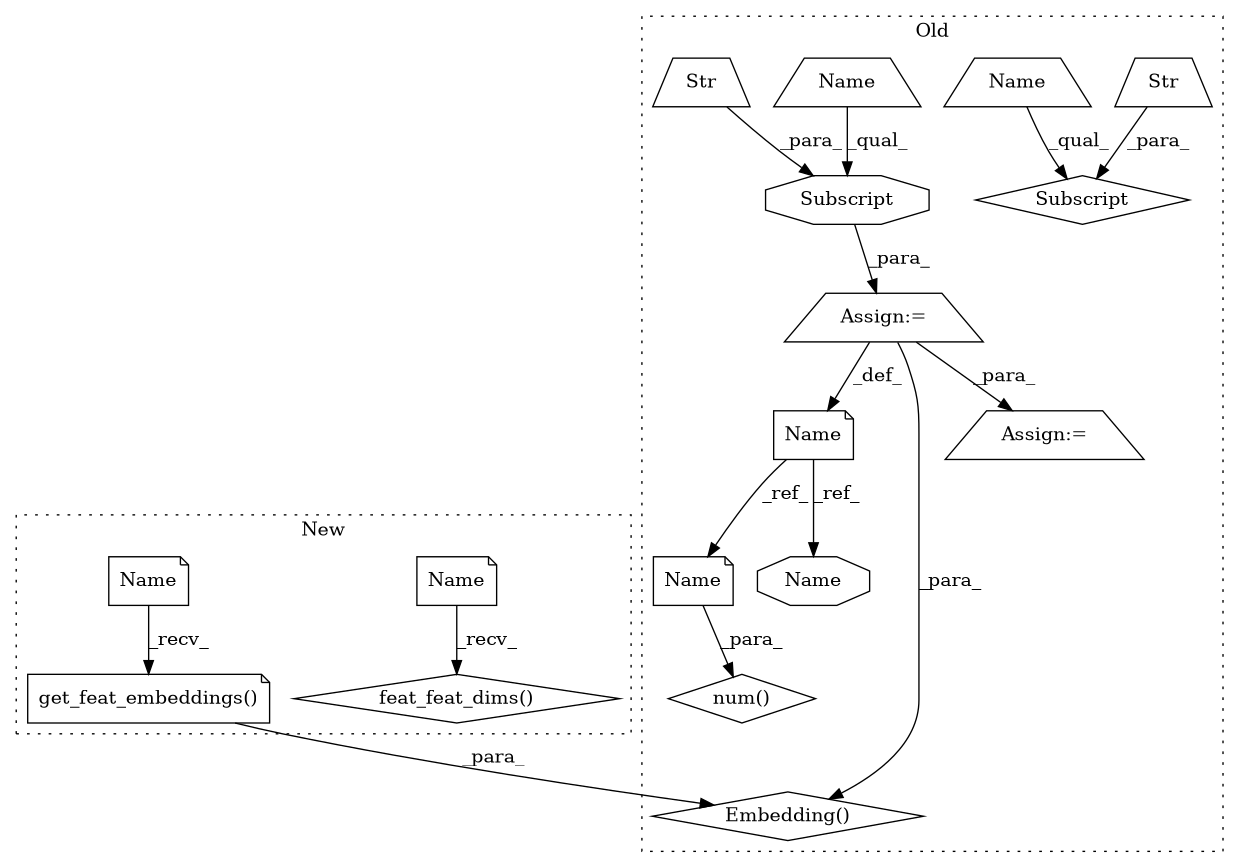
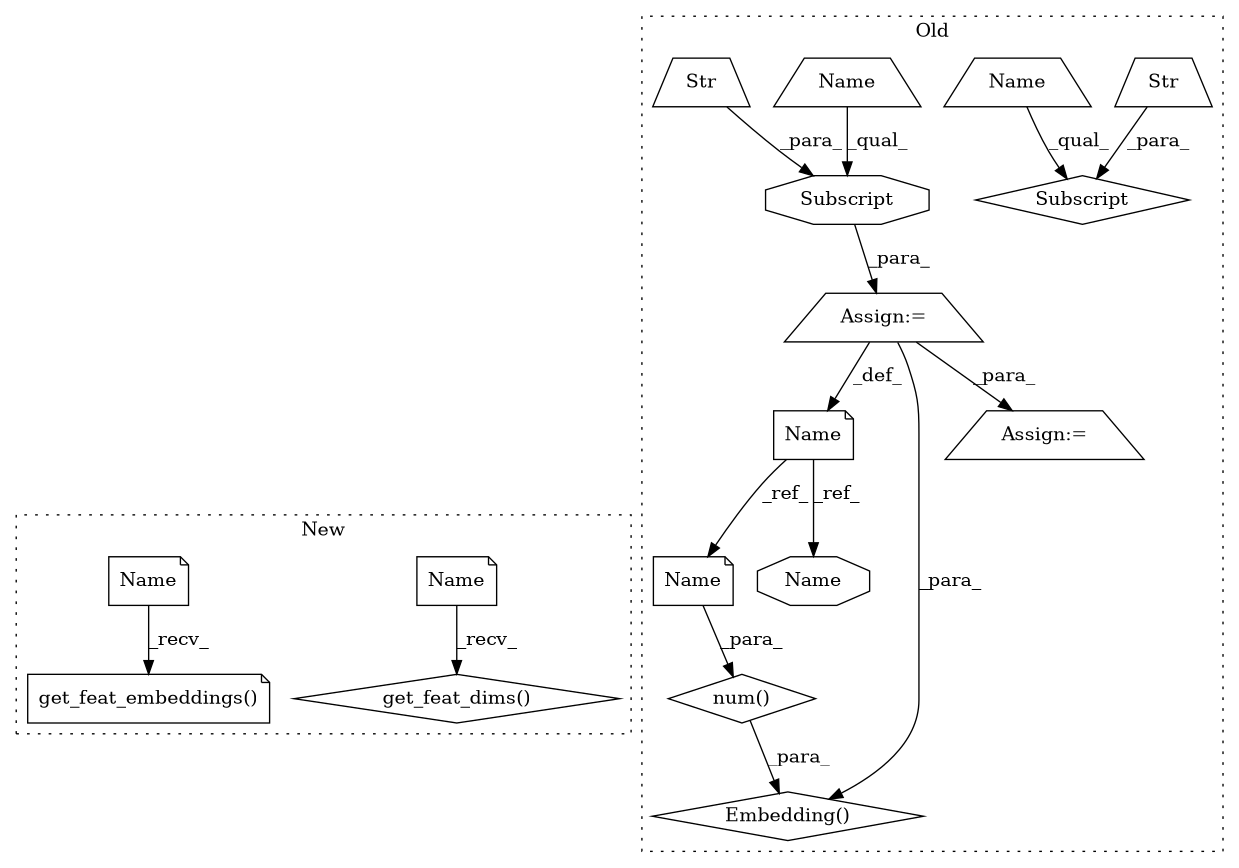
node "feat_feat_dims()": label "feat_feat_dims()" -> "get_feat_dims()"
edge "get_feat_embeddings()" -> "Embedding()": now "num()" -> "Embedding()"
